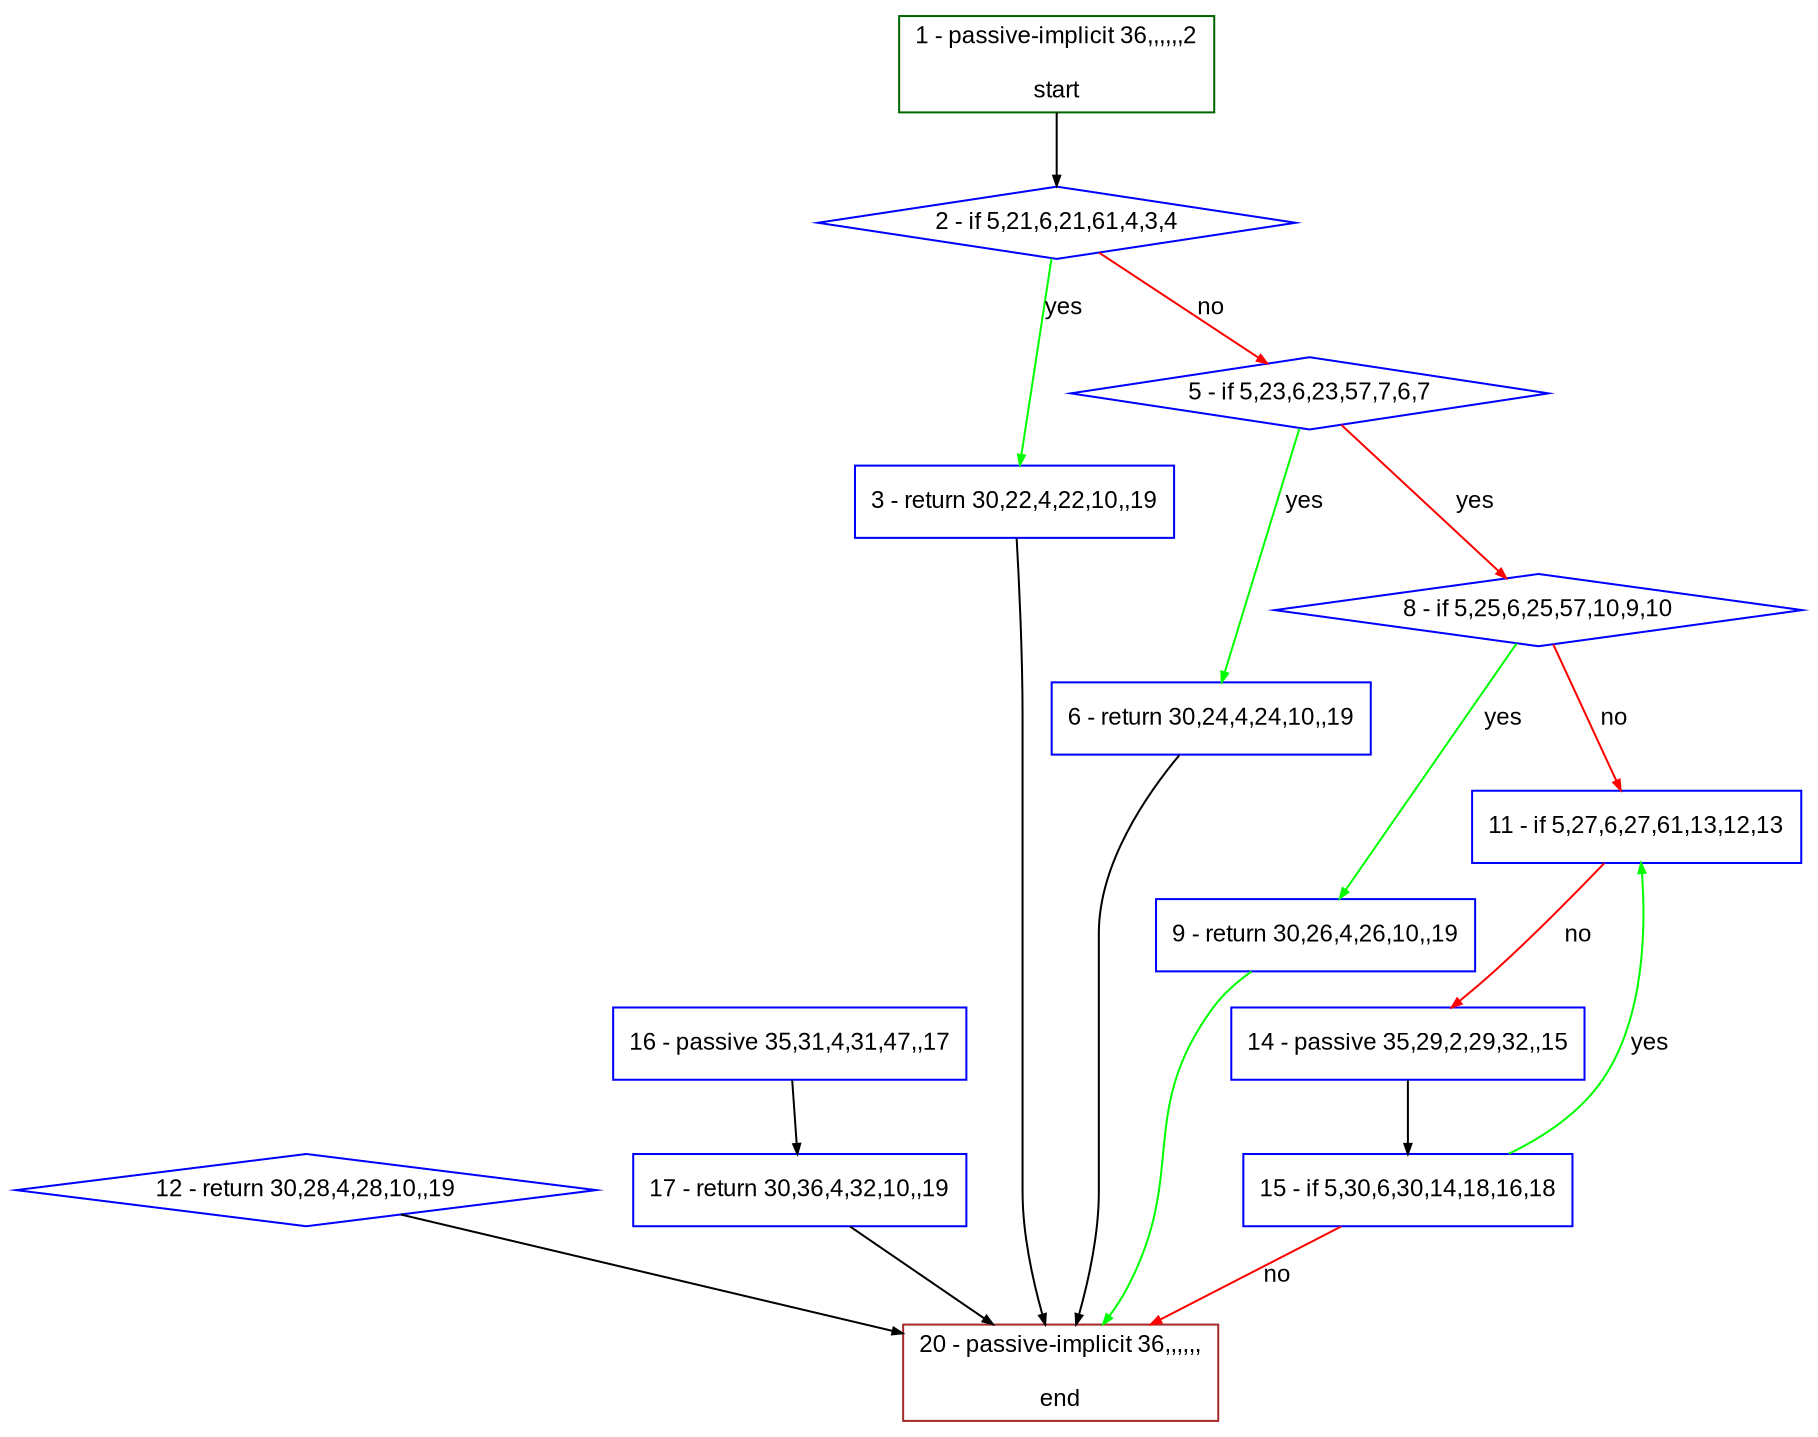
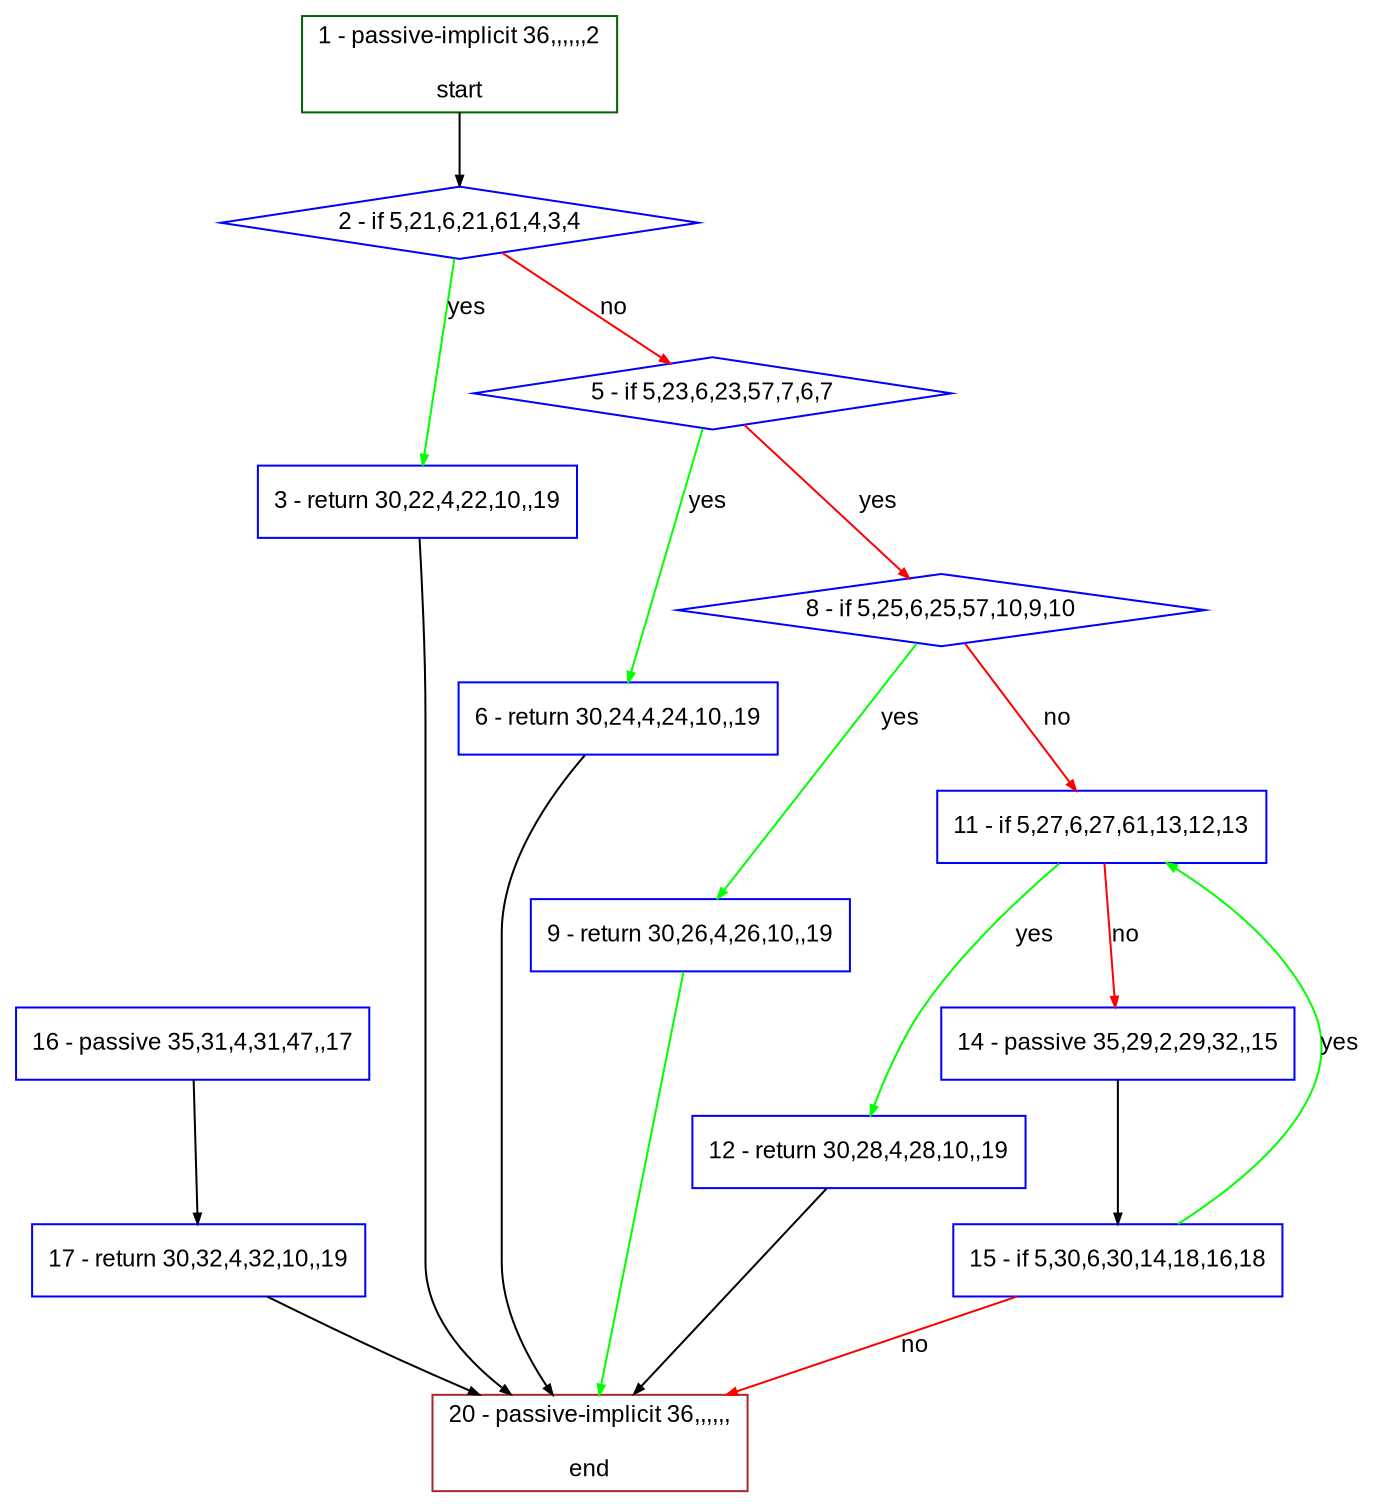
edge "11 - if 5,27,6,27,61,13,12,13" -> "12 - return 30,28,4,28,10,,19": added, label "yes"
node "12 - return 30,28,4,28,10,,19": shape diamond -> box
node "17 - return 30,36,4,32,10,,19": label "17 - return 30,36,4,32,10,,19" -> "17 - return 30,32,4,32,10,,19"
